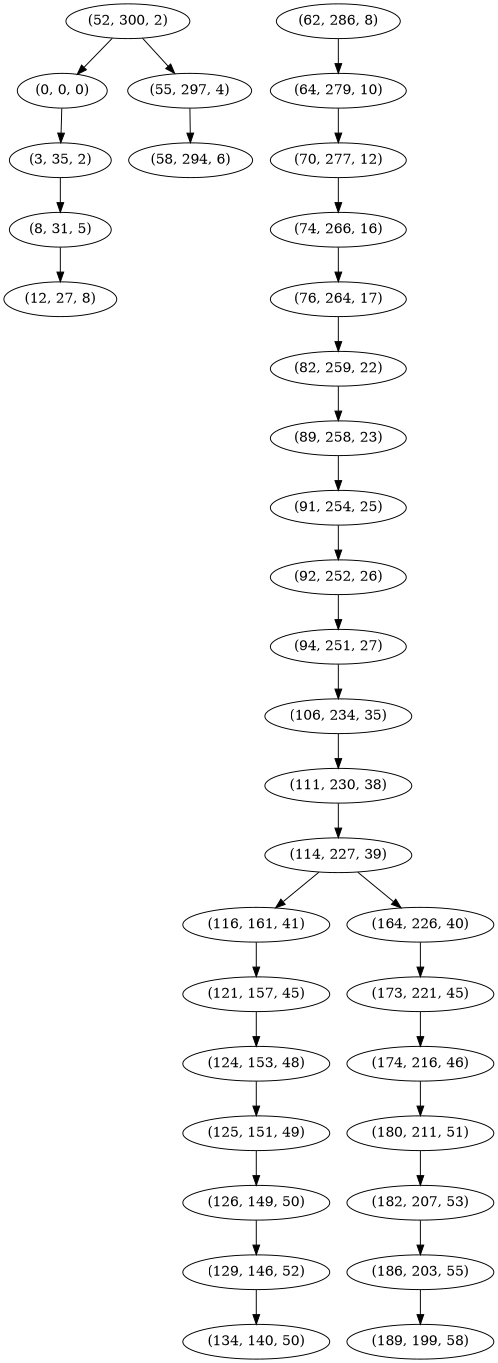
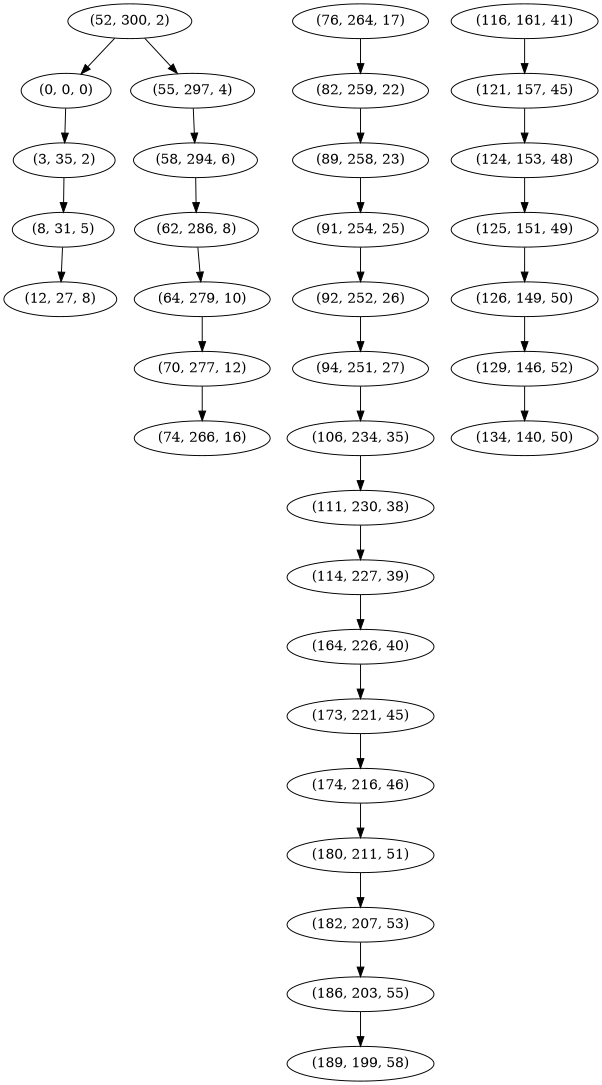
edge "(58, 294, 6)" -> "(62, 286, 8)": added
edge "(74, 266, 16)" -> "(76, 264, 17)": removed
edge "(114, 227, 39)" -> "(116, 161, 41)": removed
